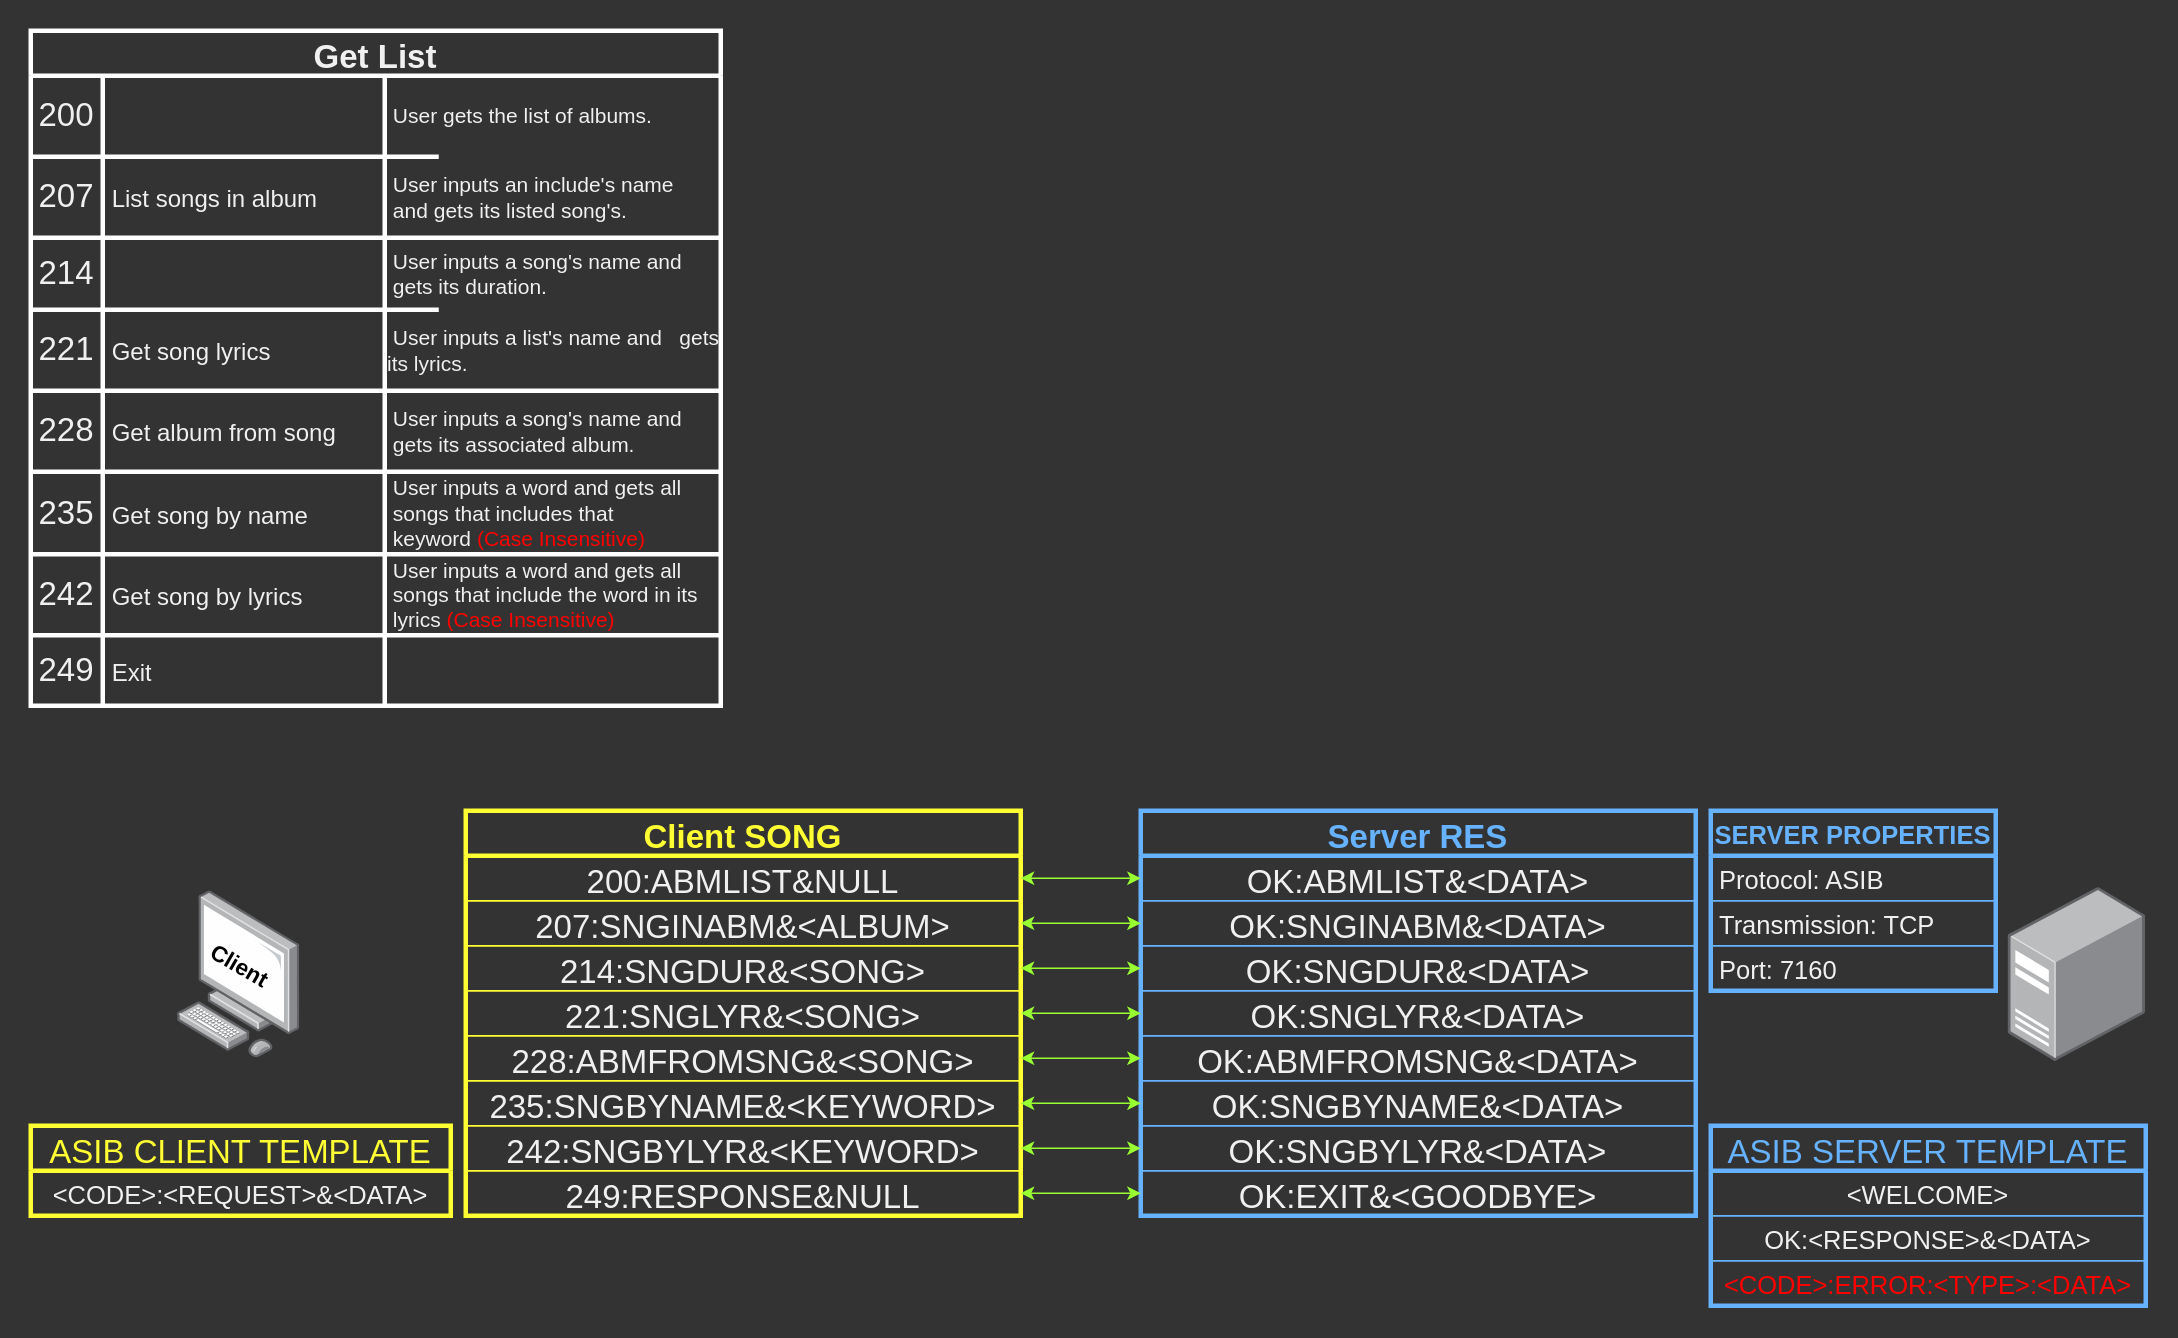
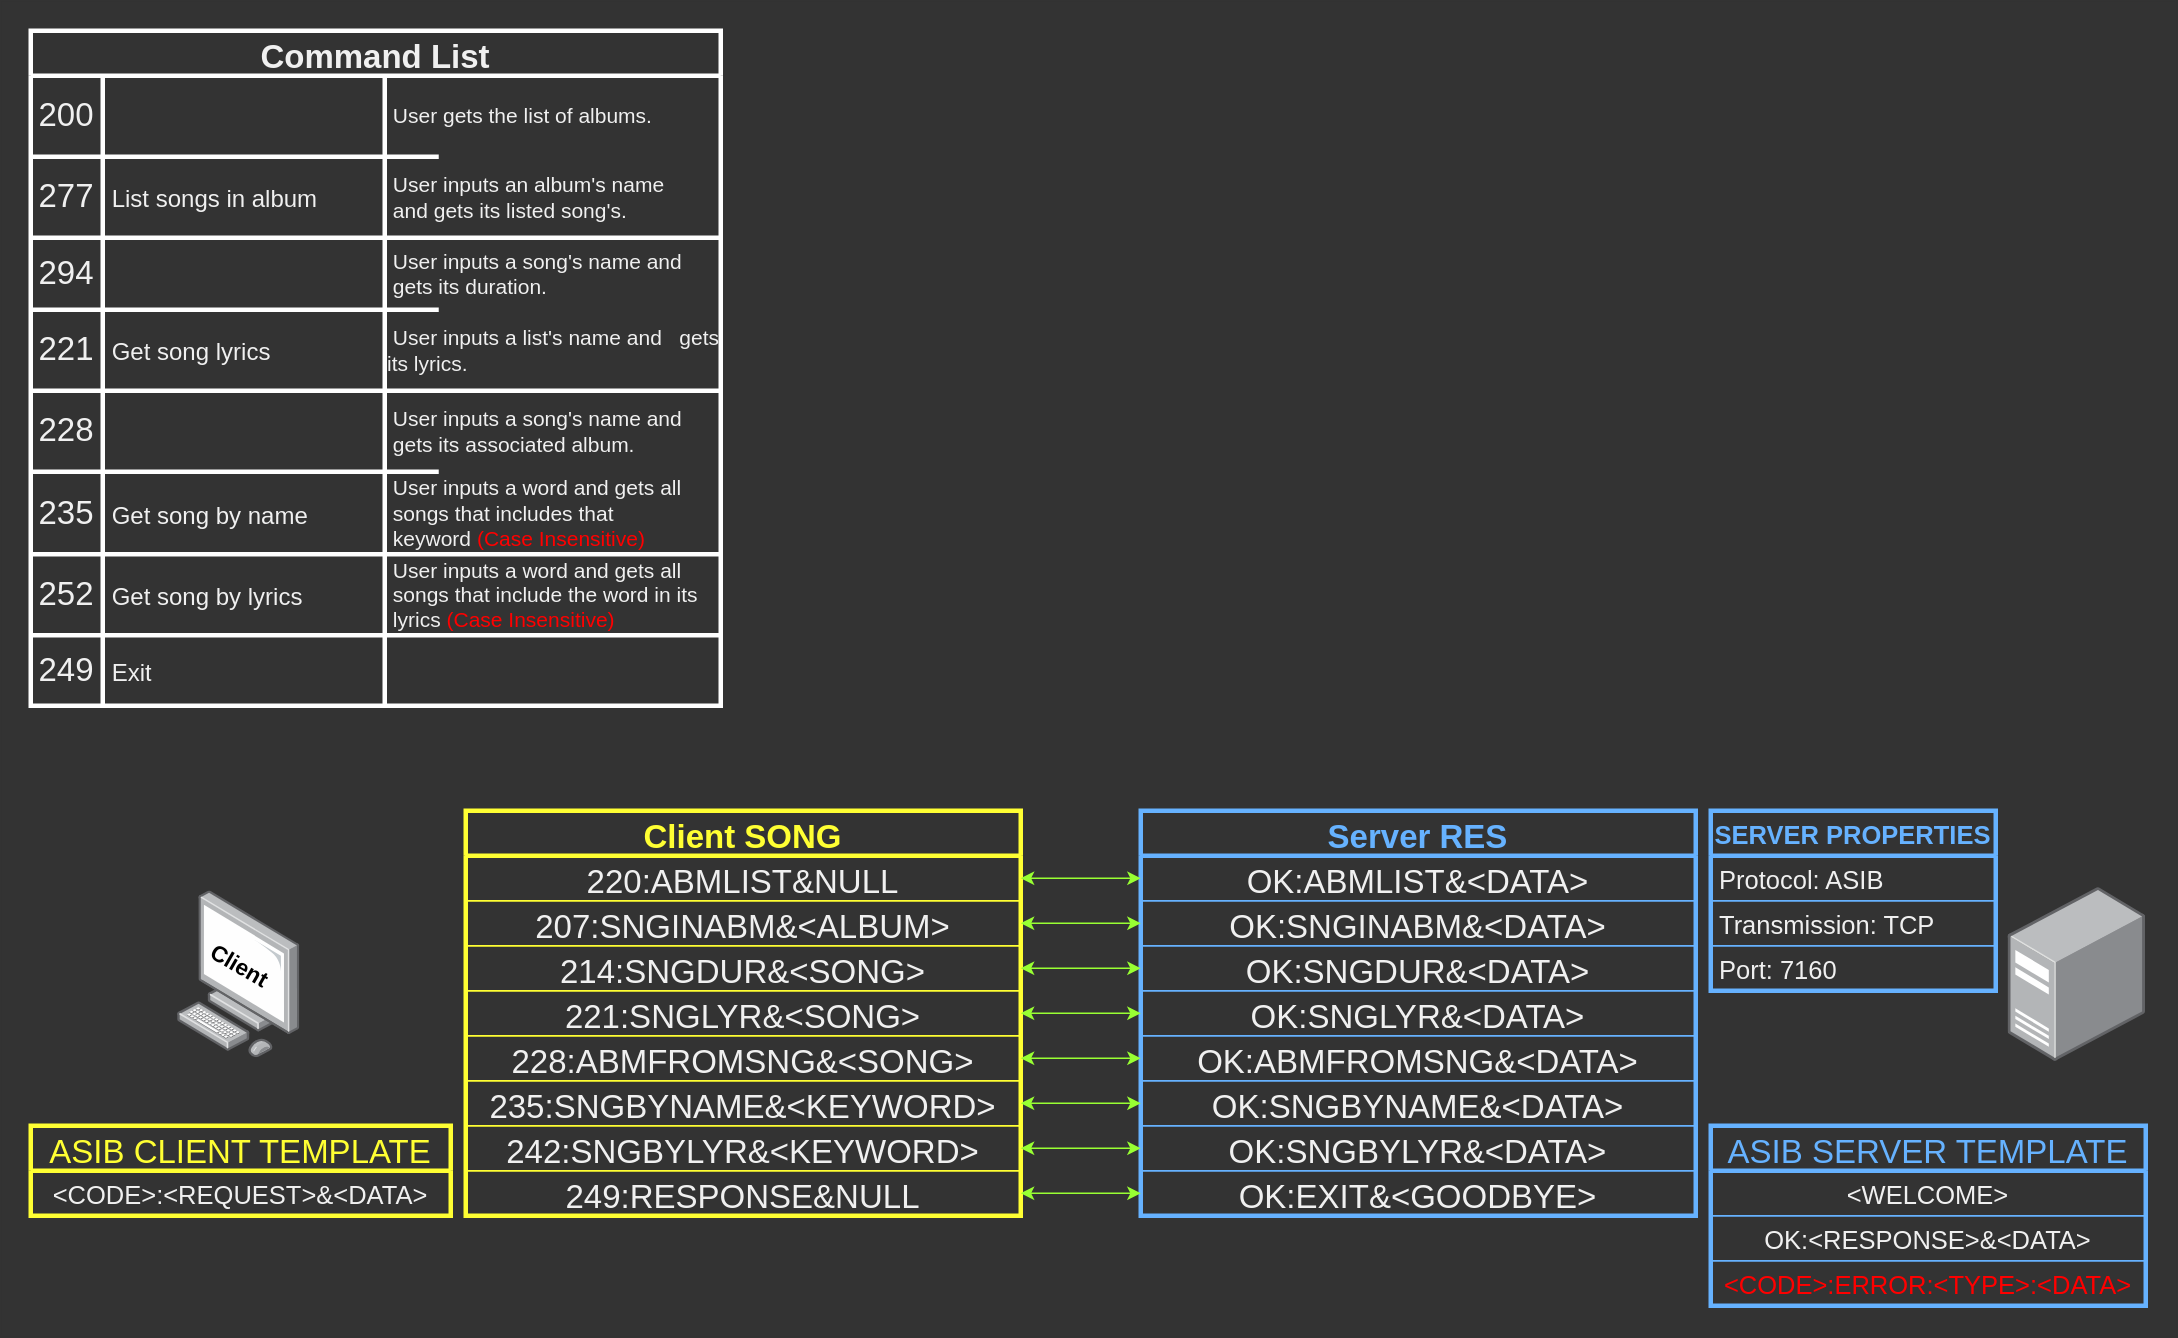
node "Get List": label "Get List" -> "Command List"
node "207": label "207" -> "277"
node "User inputs an include's name and gets its listed song's.": label "User inputs an include's name and gets its listed song's." -> "User inputs an album's name and gets its listed song's."
node "214": label "214" -> "294"
node "Get album from song": removed
node "242": label "242" -> "252"
node "200:ABMLIST&NULL": label "200:ABMLIST&NULL" -> "220:ABMLIST&NULL"
